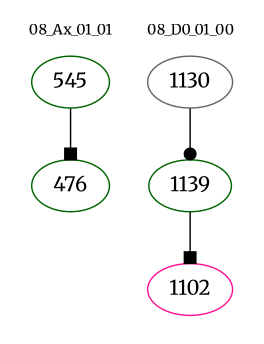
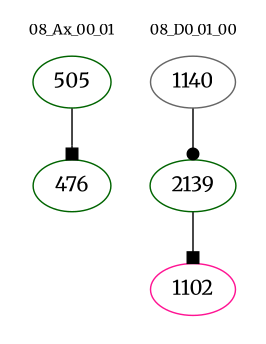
cluster "08_Ax_01_01": label "08_Ax_01_01" -> "08_Ax_00_01"
node "545": label "545" -> "505"
node "1130": label "1130" -> "1140"
node "1139": label "1139" -> "2139"
